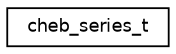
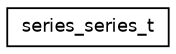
node "cheb_series_t": label "cheb_series_t" -> "series_series_t"
